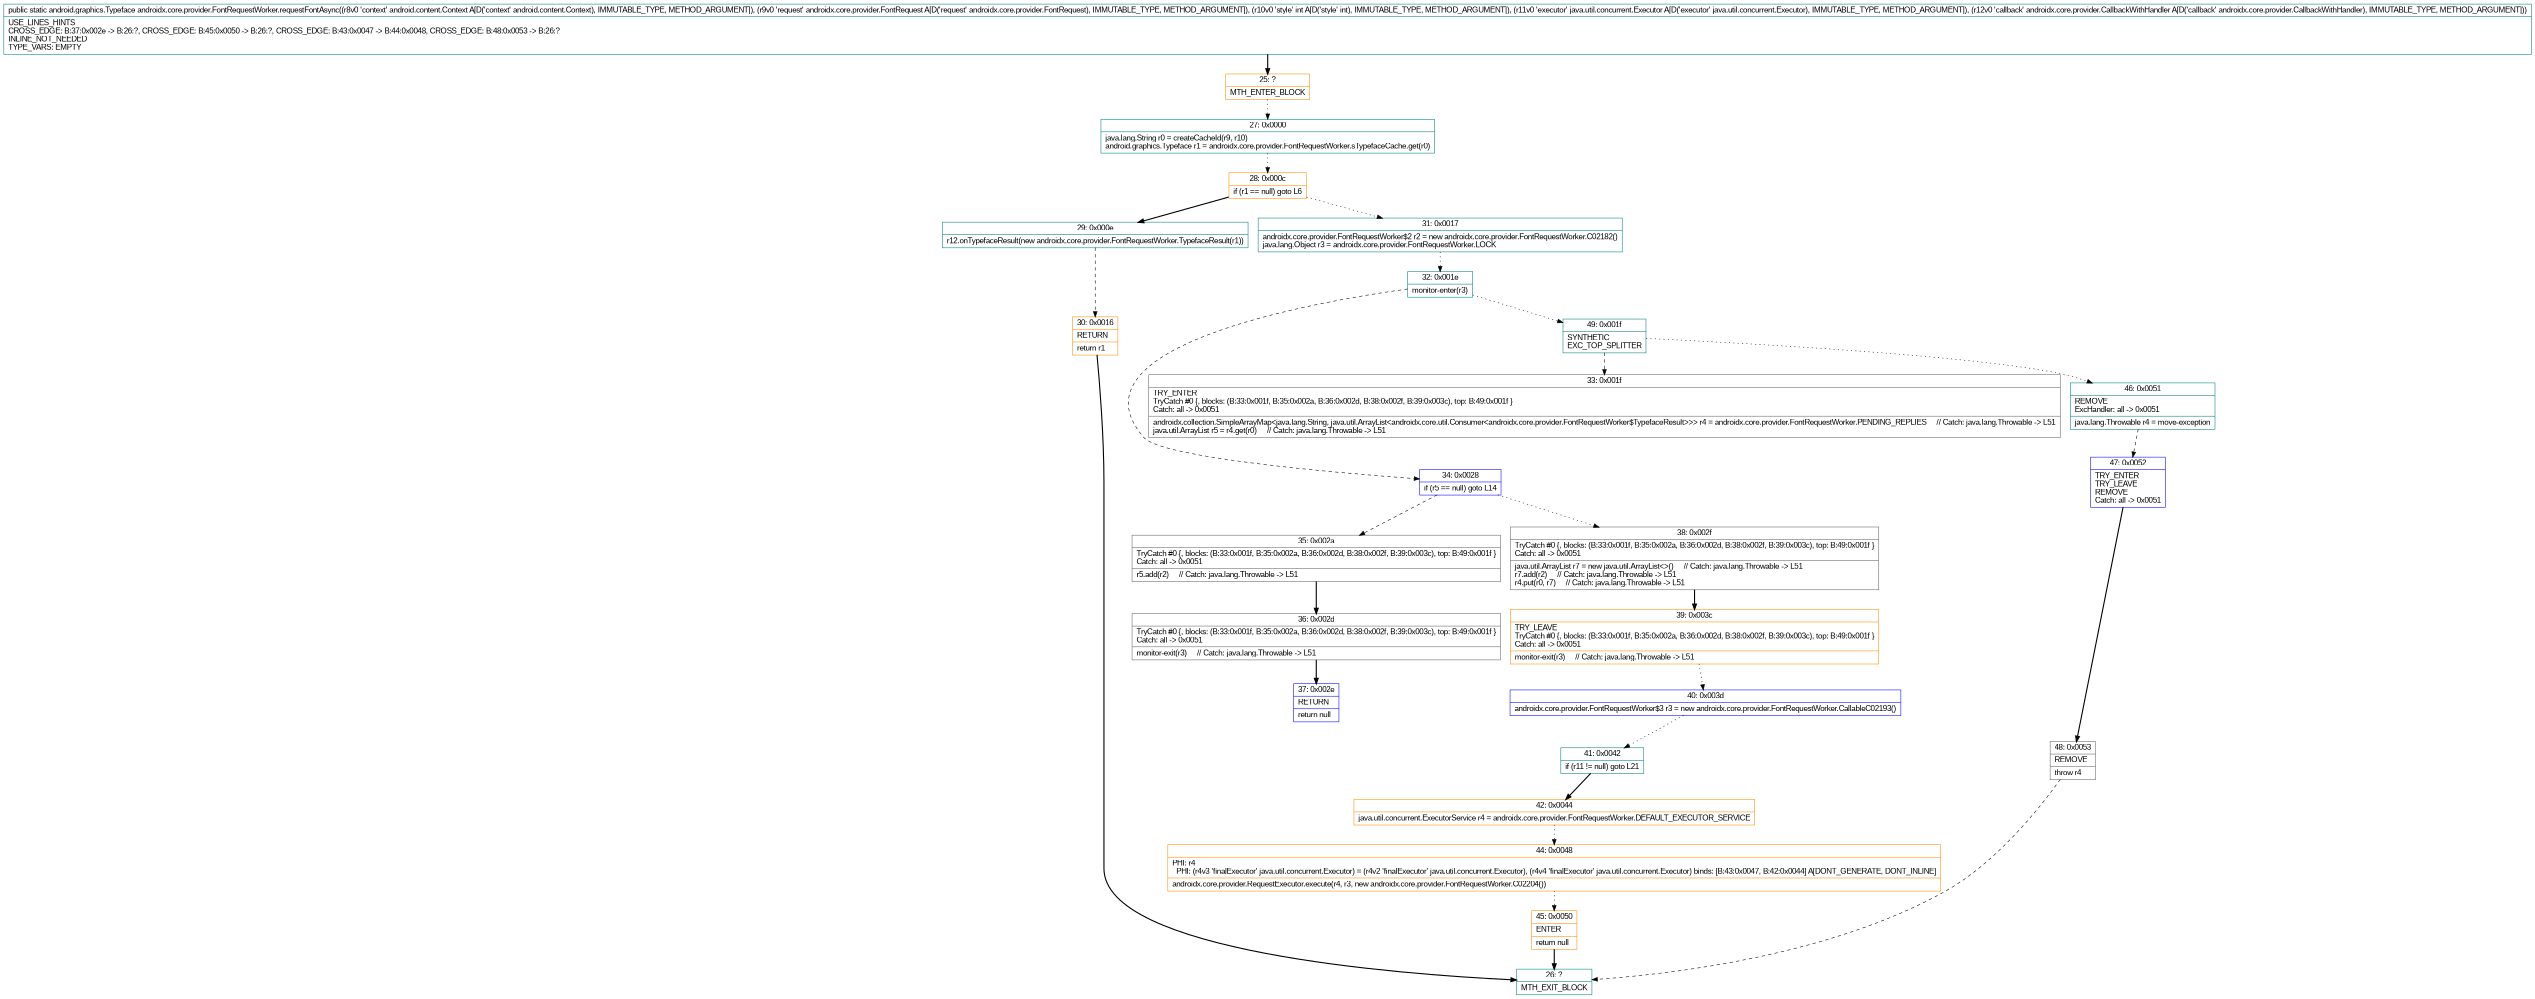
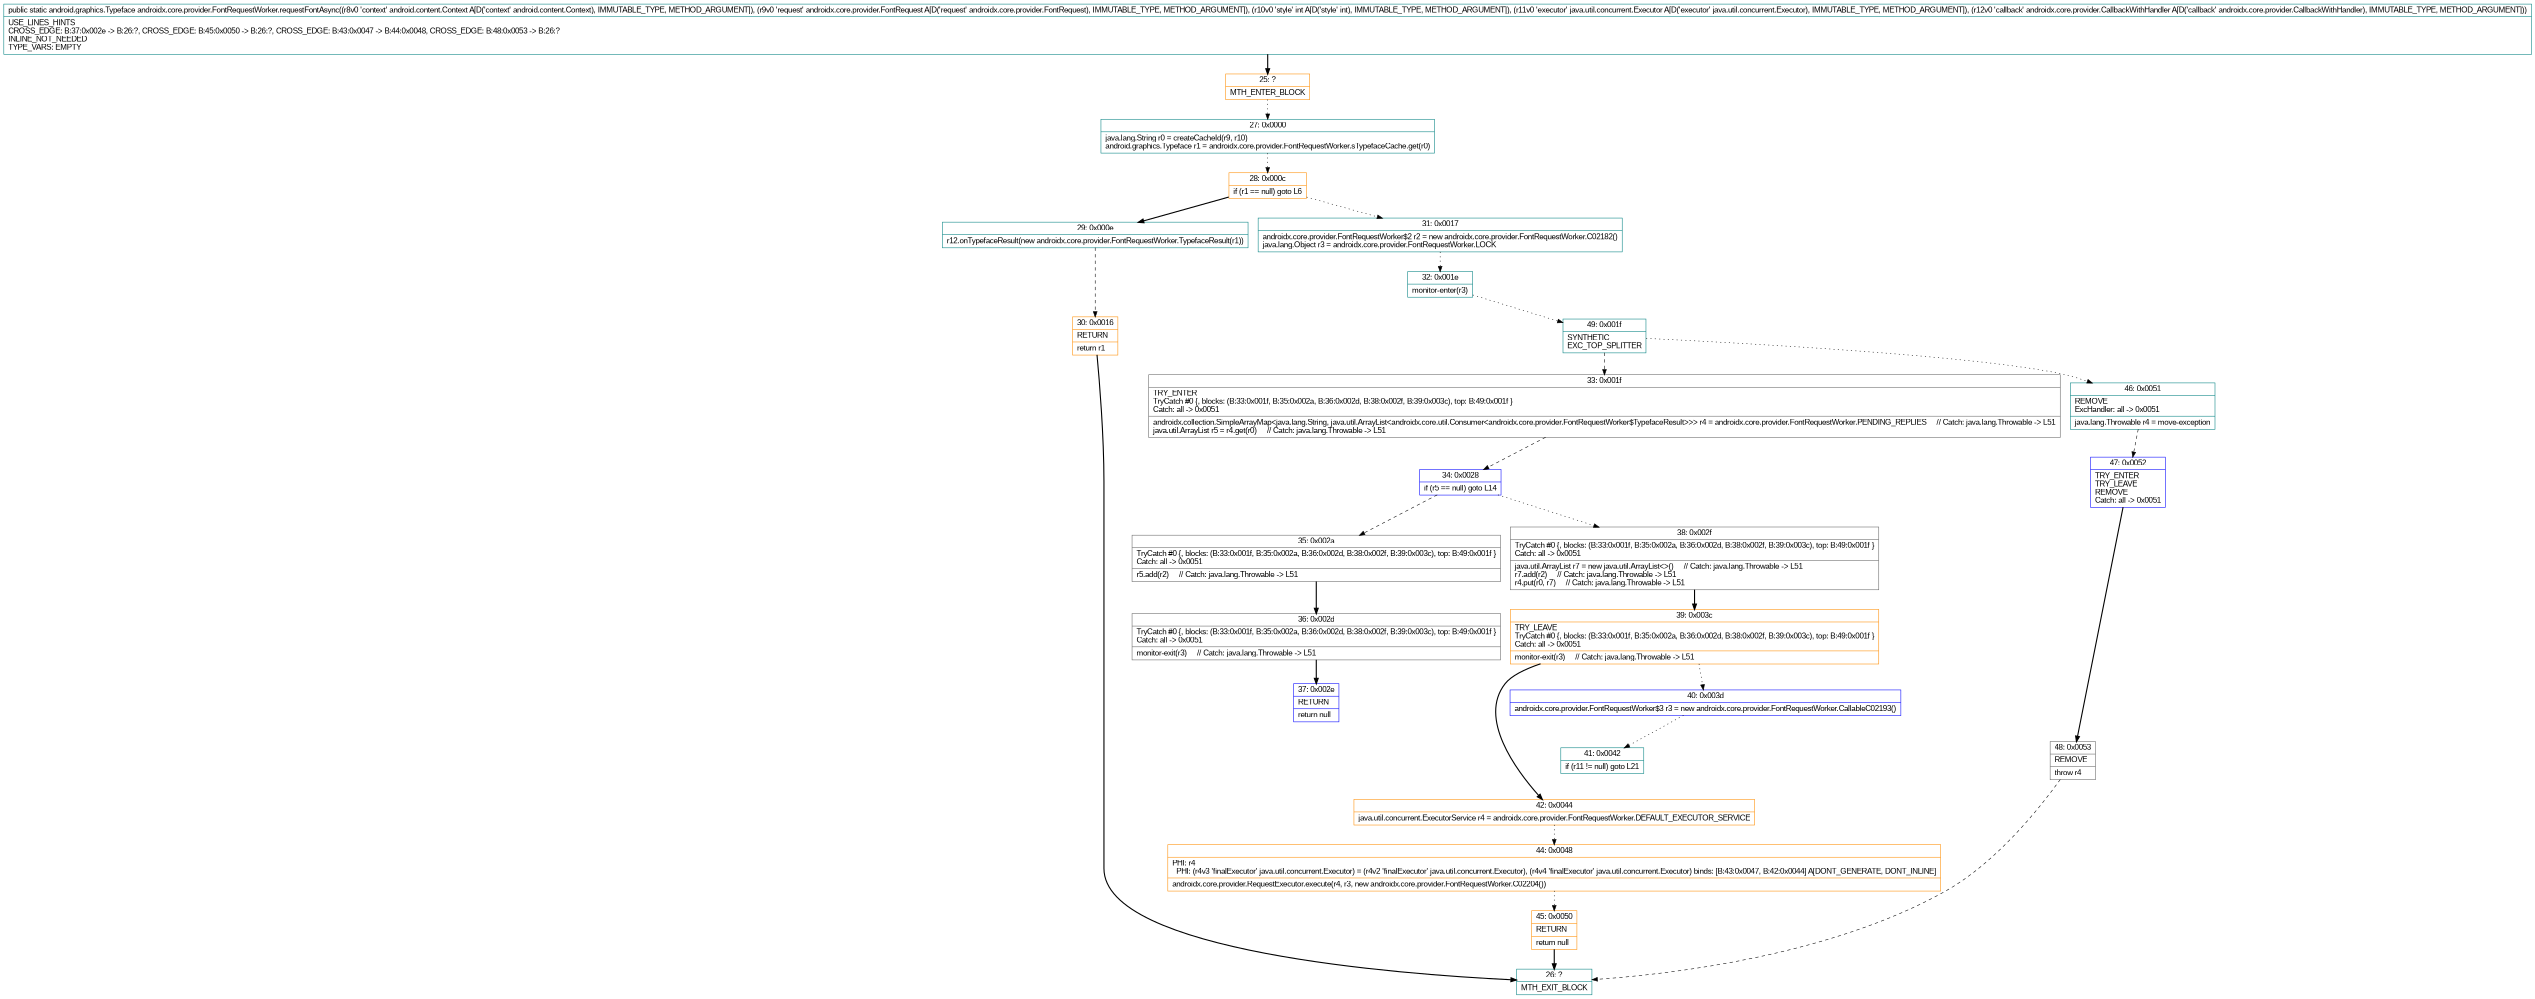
edge "32: 0x001e" -> "34: 0x0028": now "33: 0x001f" -> "34: 0x0028"
edge "41: 0x0042" -> "42: 0x0044": now "39: 0x003c" -> "42: 0x0044"
node "45: 0x0050": text "ENTER" -> "RETURN"
